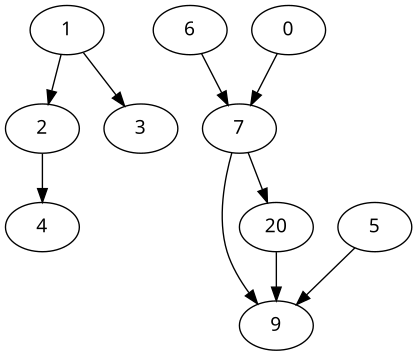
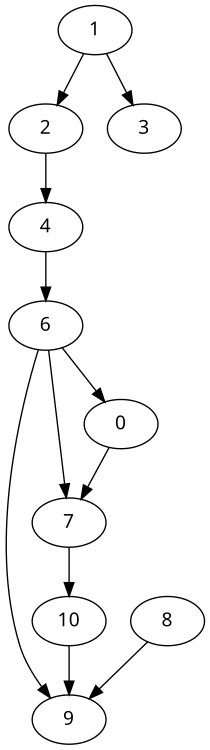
edge "7" -> "9": now "6" -> "9"
node "20": label "20" -> "10"
node "5": label "5" -> "8"
edge "4" -> "6": added
edge "6" -> "0": added
